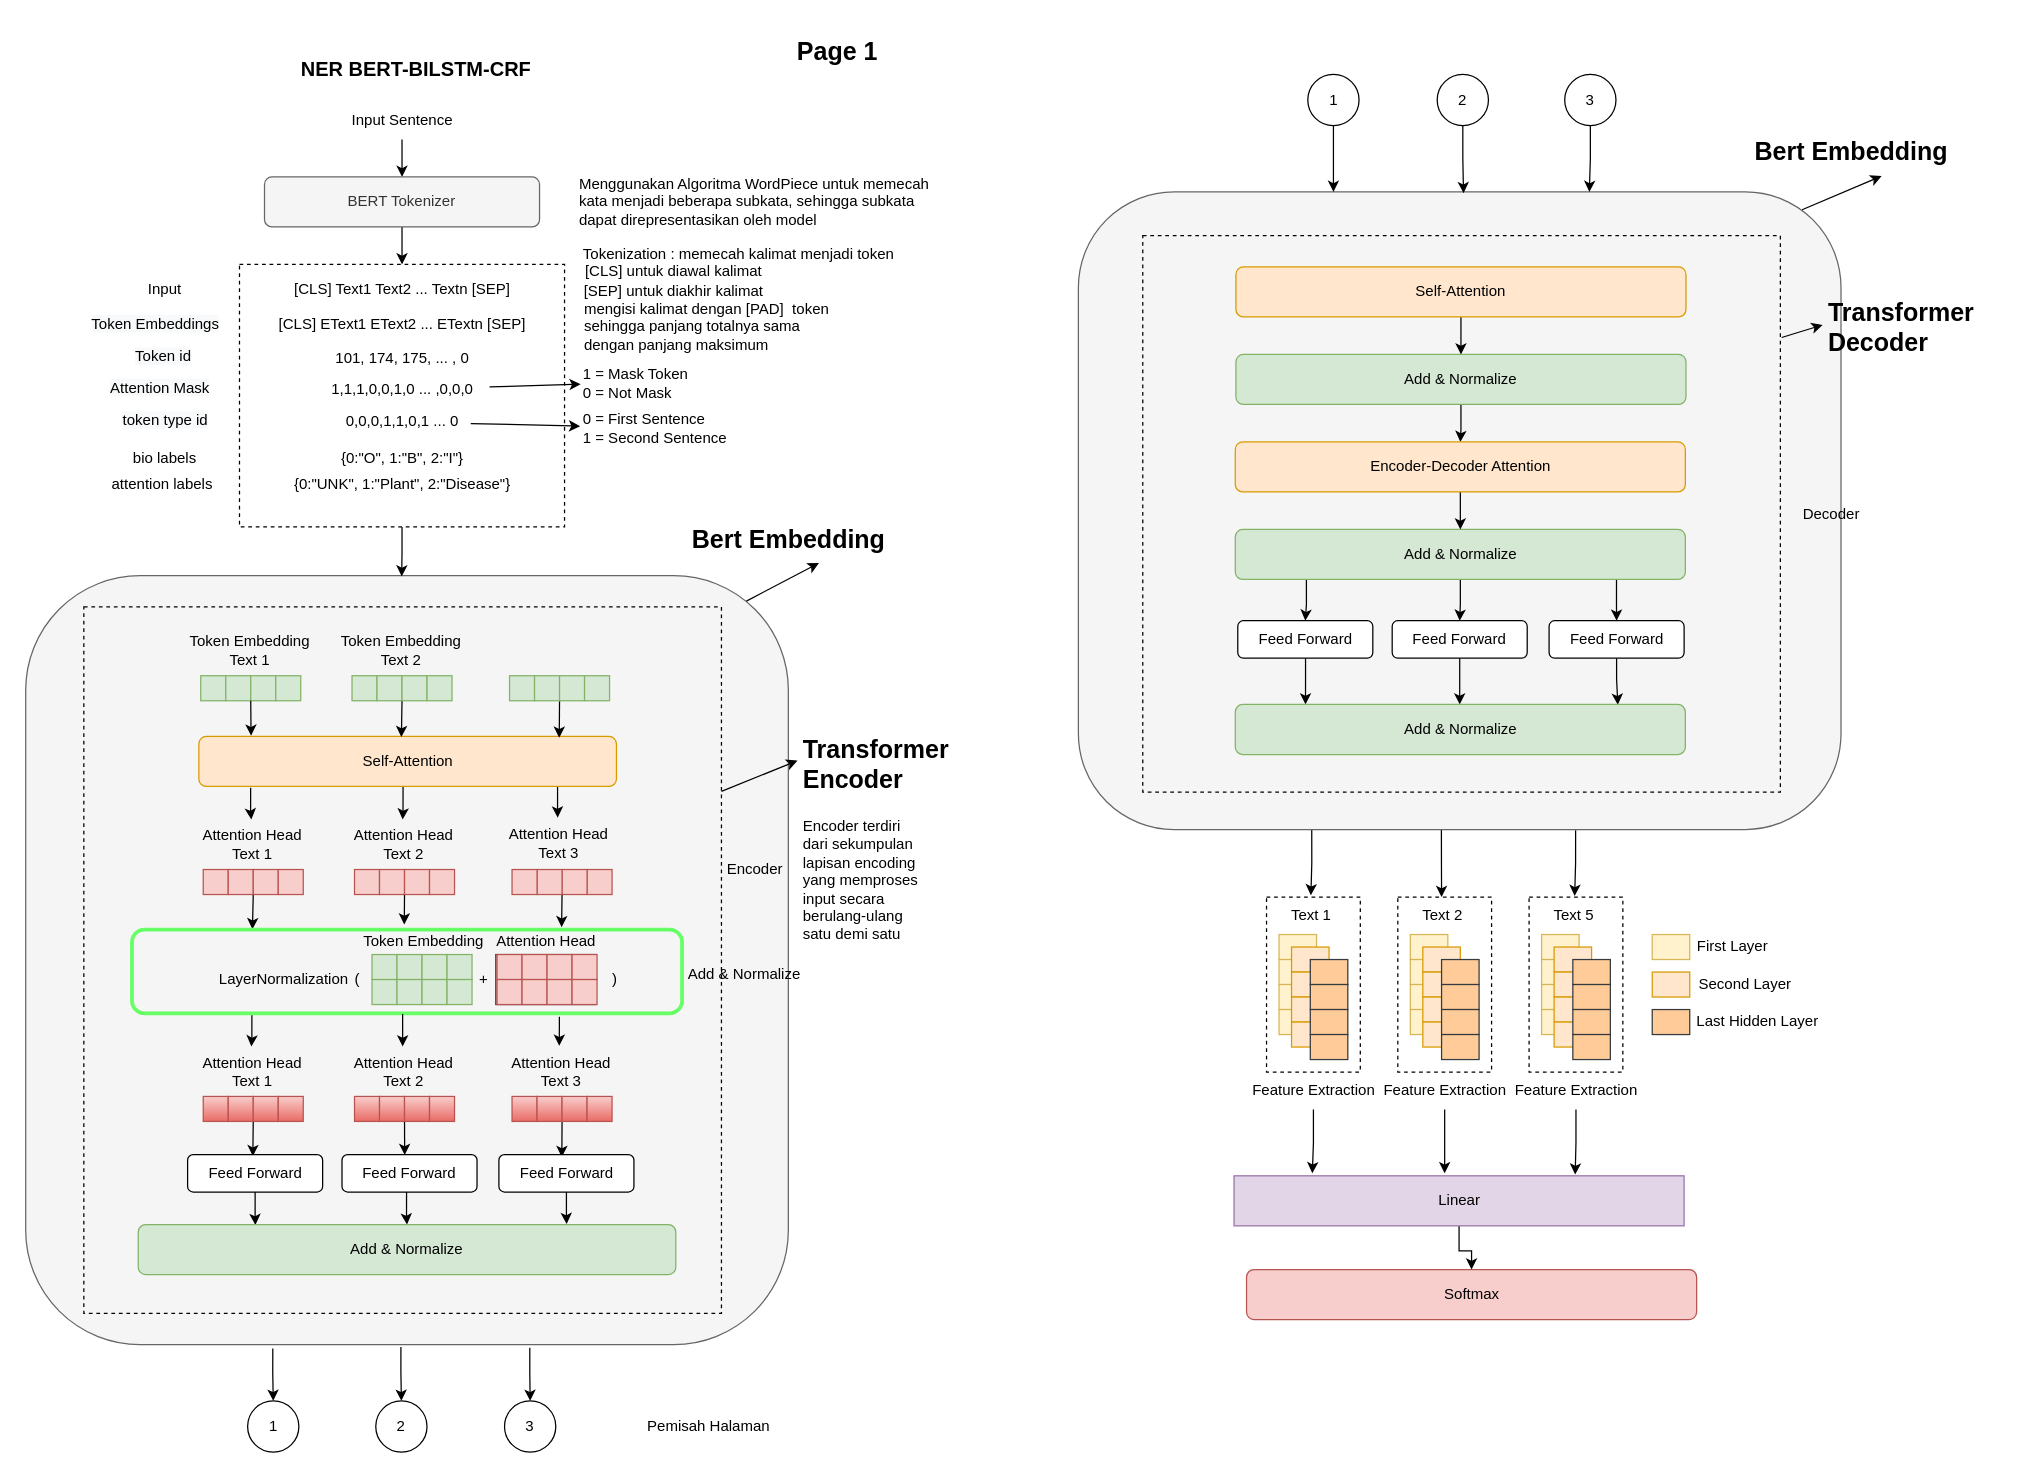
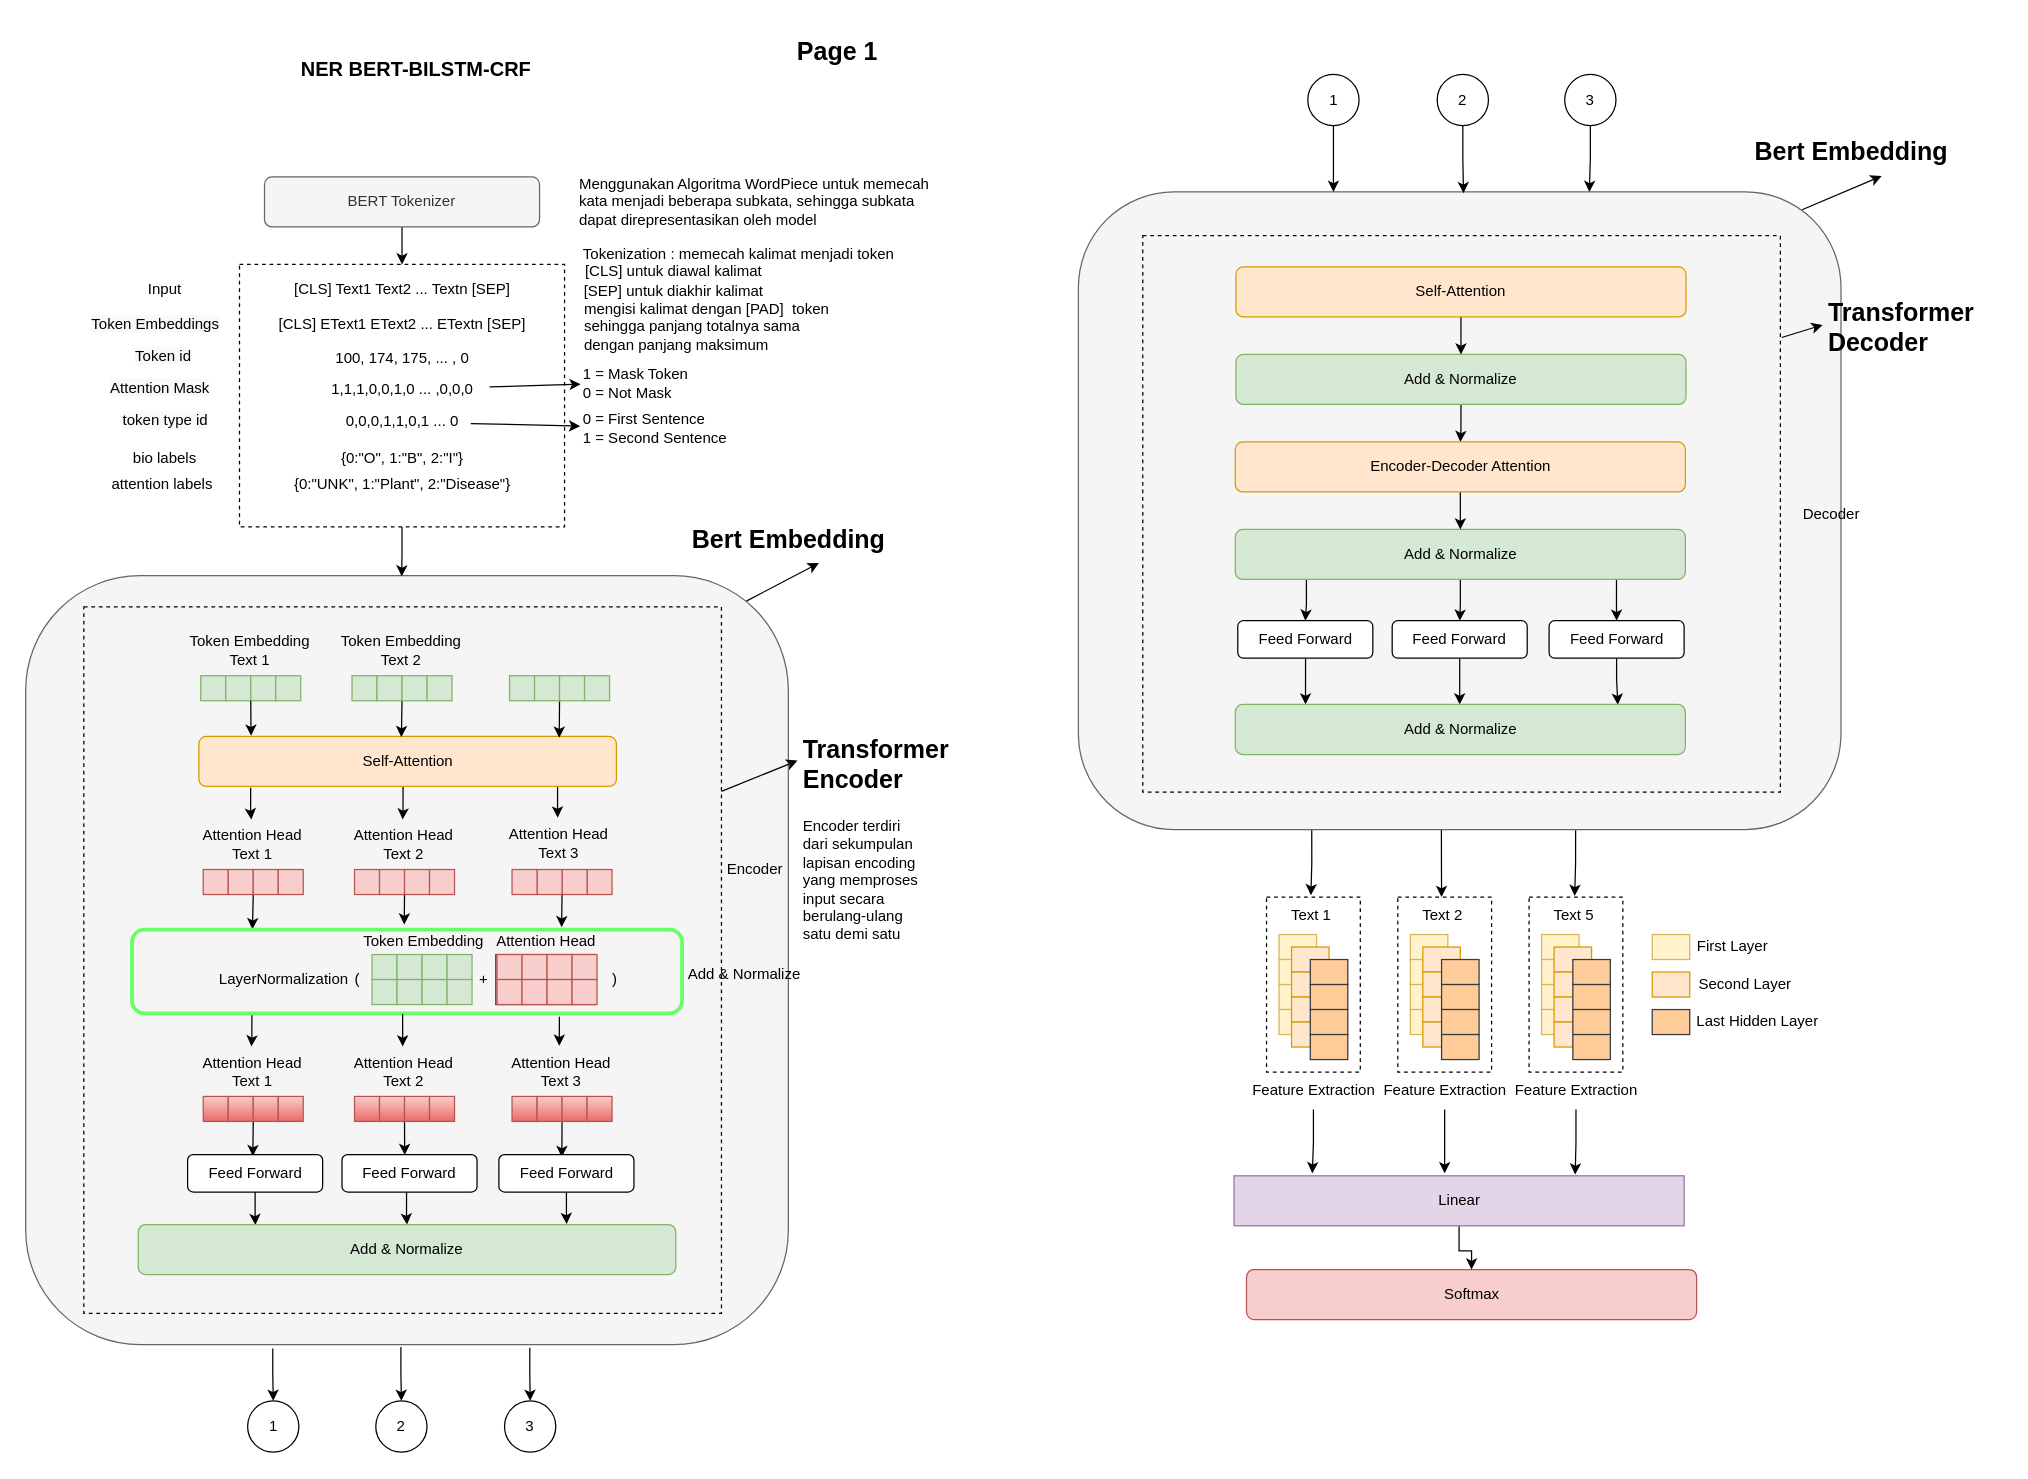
node "Input Sentence": removed
edge "Input Sentence" -> "BERT Tokenizer": removed
node "101, 174, 175, ... , 0": label "101, 174, 175, ... , 0" -> "100, 174, 175, ... , 0"
node "Pemisah Halaman": removed
